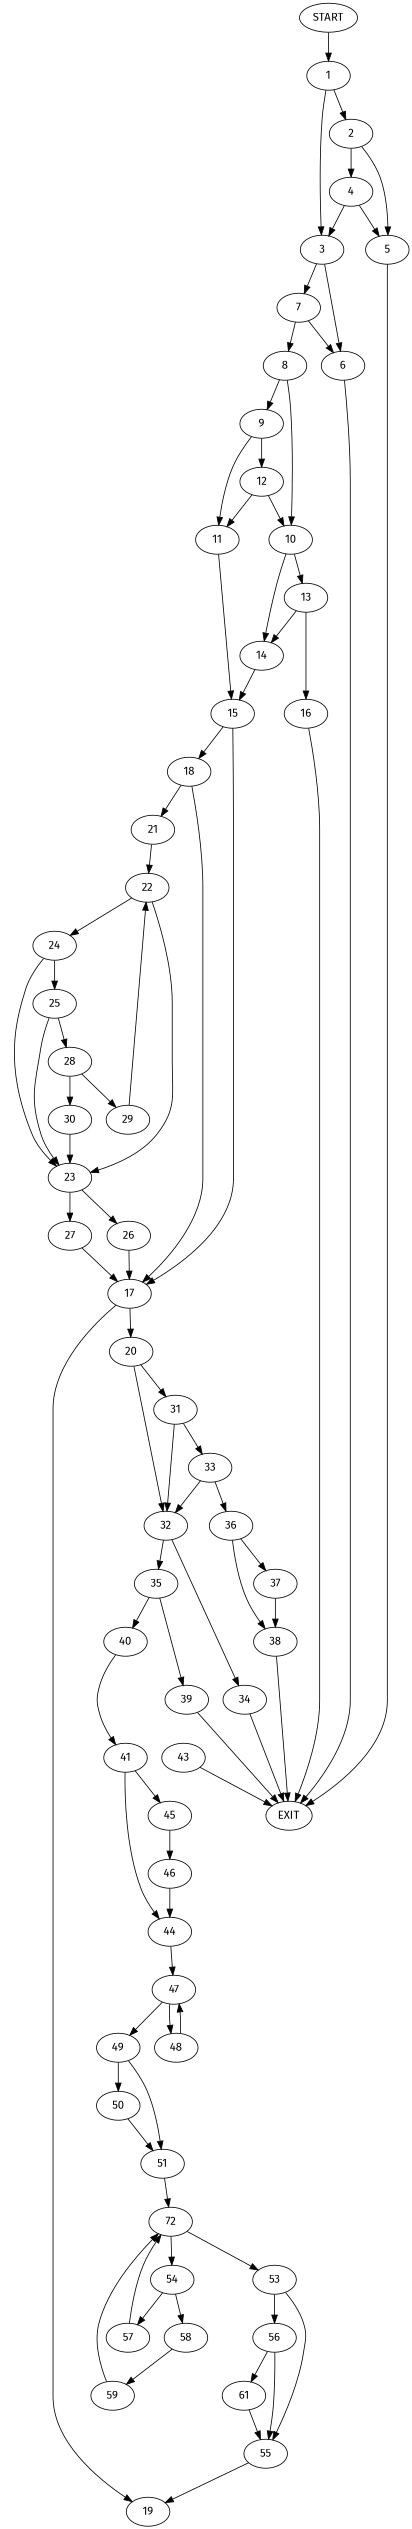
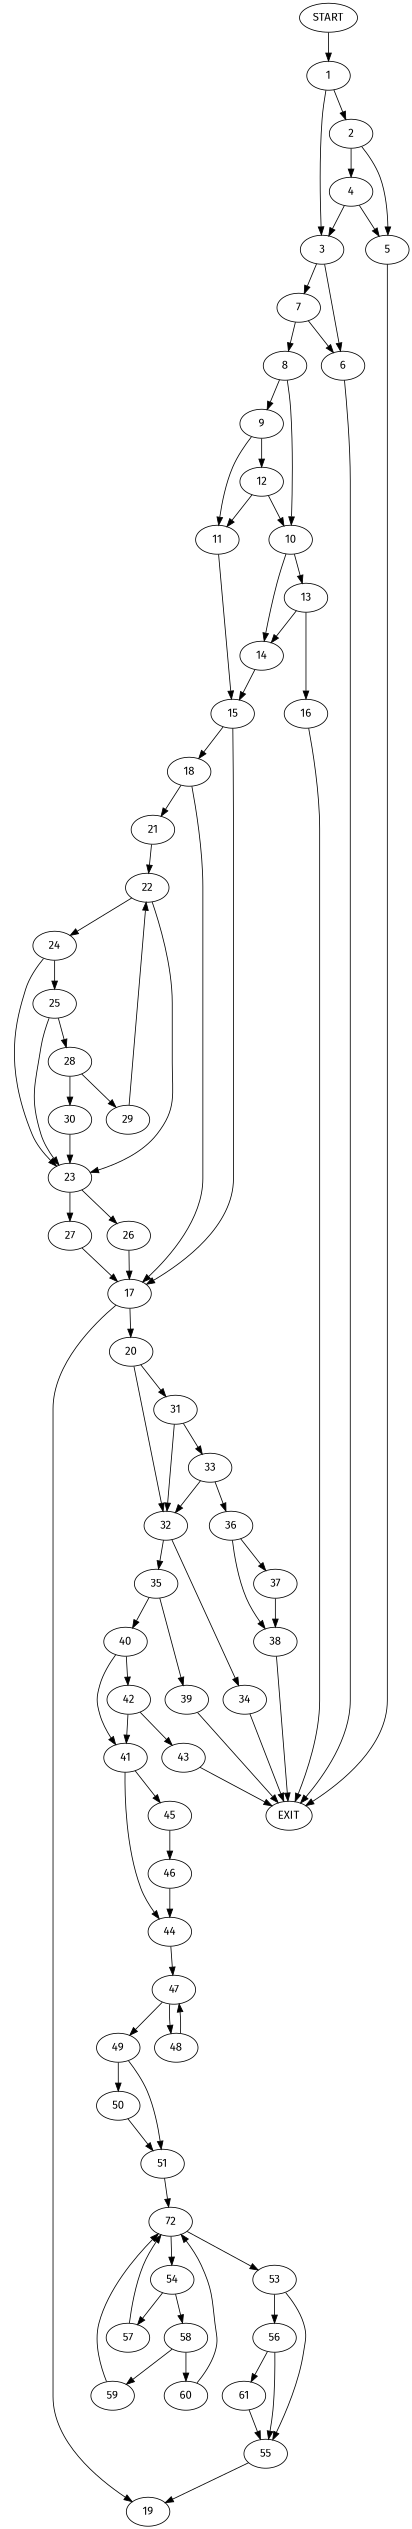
node "42": added
node "60": added
